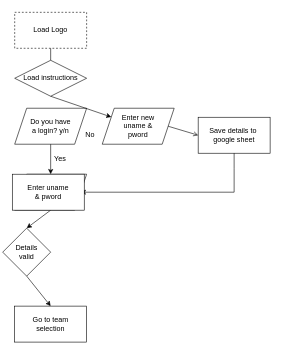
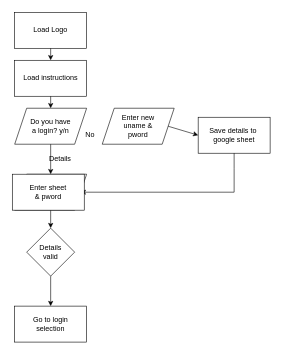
node "Load Logo": style dashed -> solid
edge "Load Logo" -- "Load instructions": arrowhead none -> classic
node "Load instructions": shape diamond -> rectangle
edge "Load instructions" -> "Enter new uname & pword": now "Load instructions" -> "Do you have a login? y/n"
edge "Enter new uname & pword" -> "Save details to google sheet": arrowhead open -> classic
node "Yes": label "Yes" -> "Details"
node "Enter uname & pword": label "Enter uname & pword" -> "Enter sheet & pword"
node "Details valid": moved (27, 252) -> (51, 252)
node "Go to team selection": label "Go to team selection" -> "Go to login selection"
